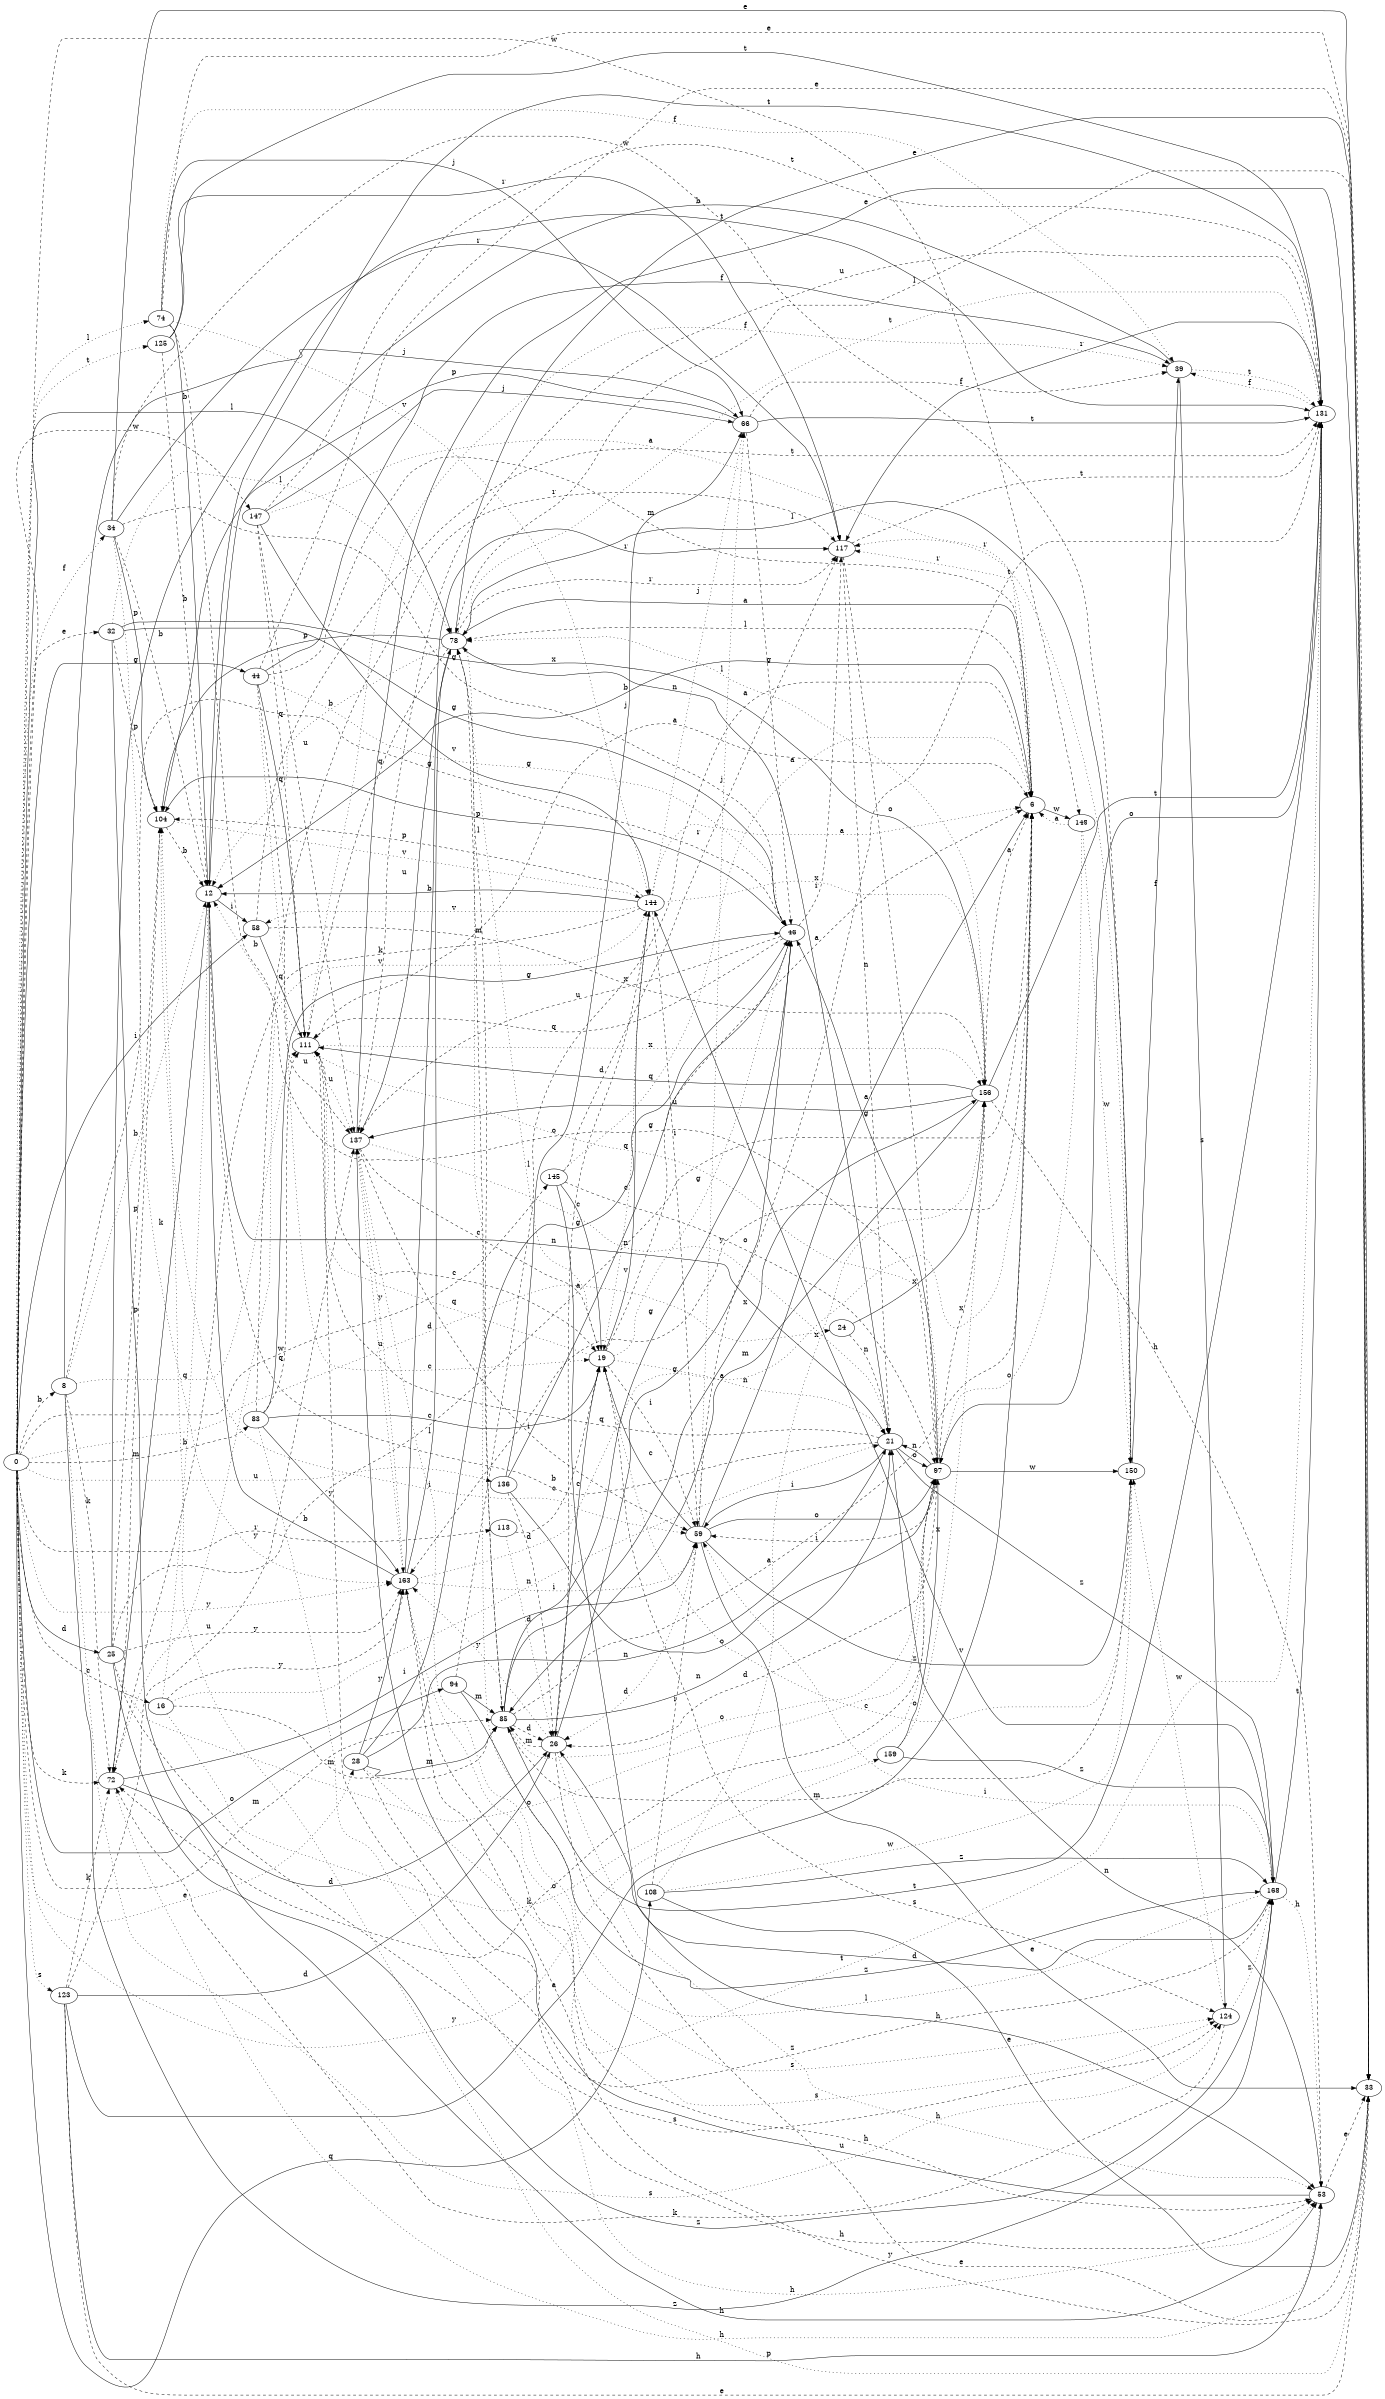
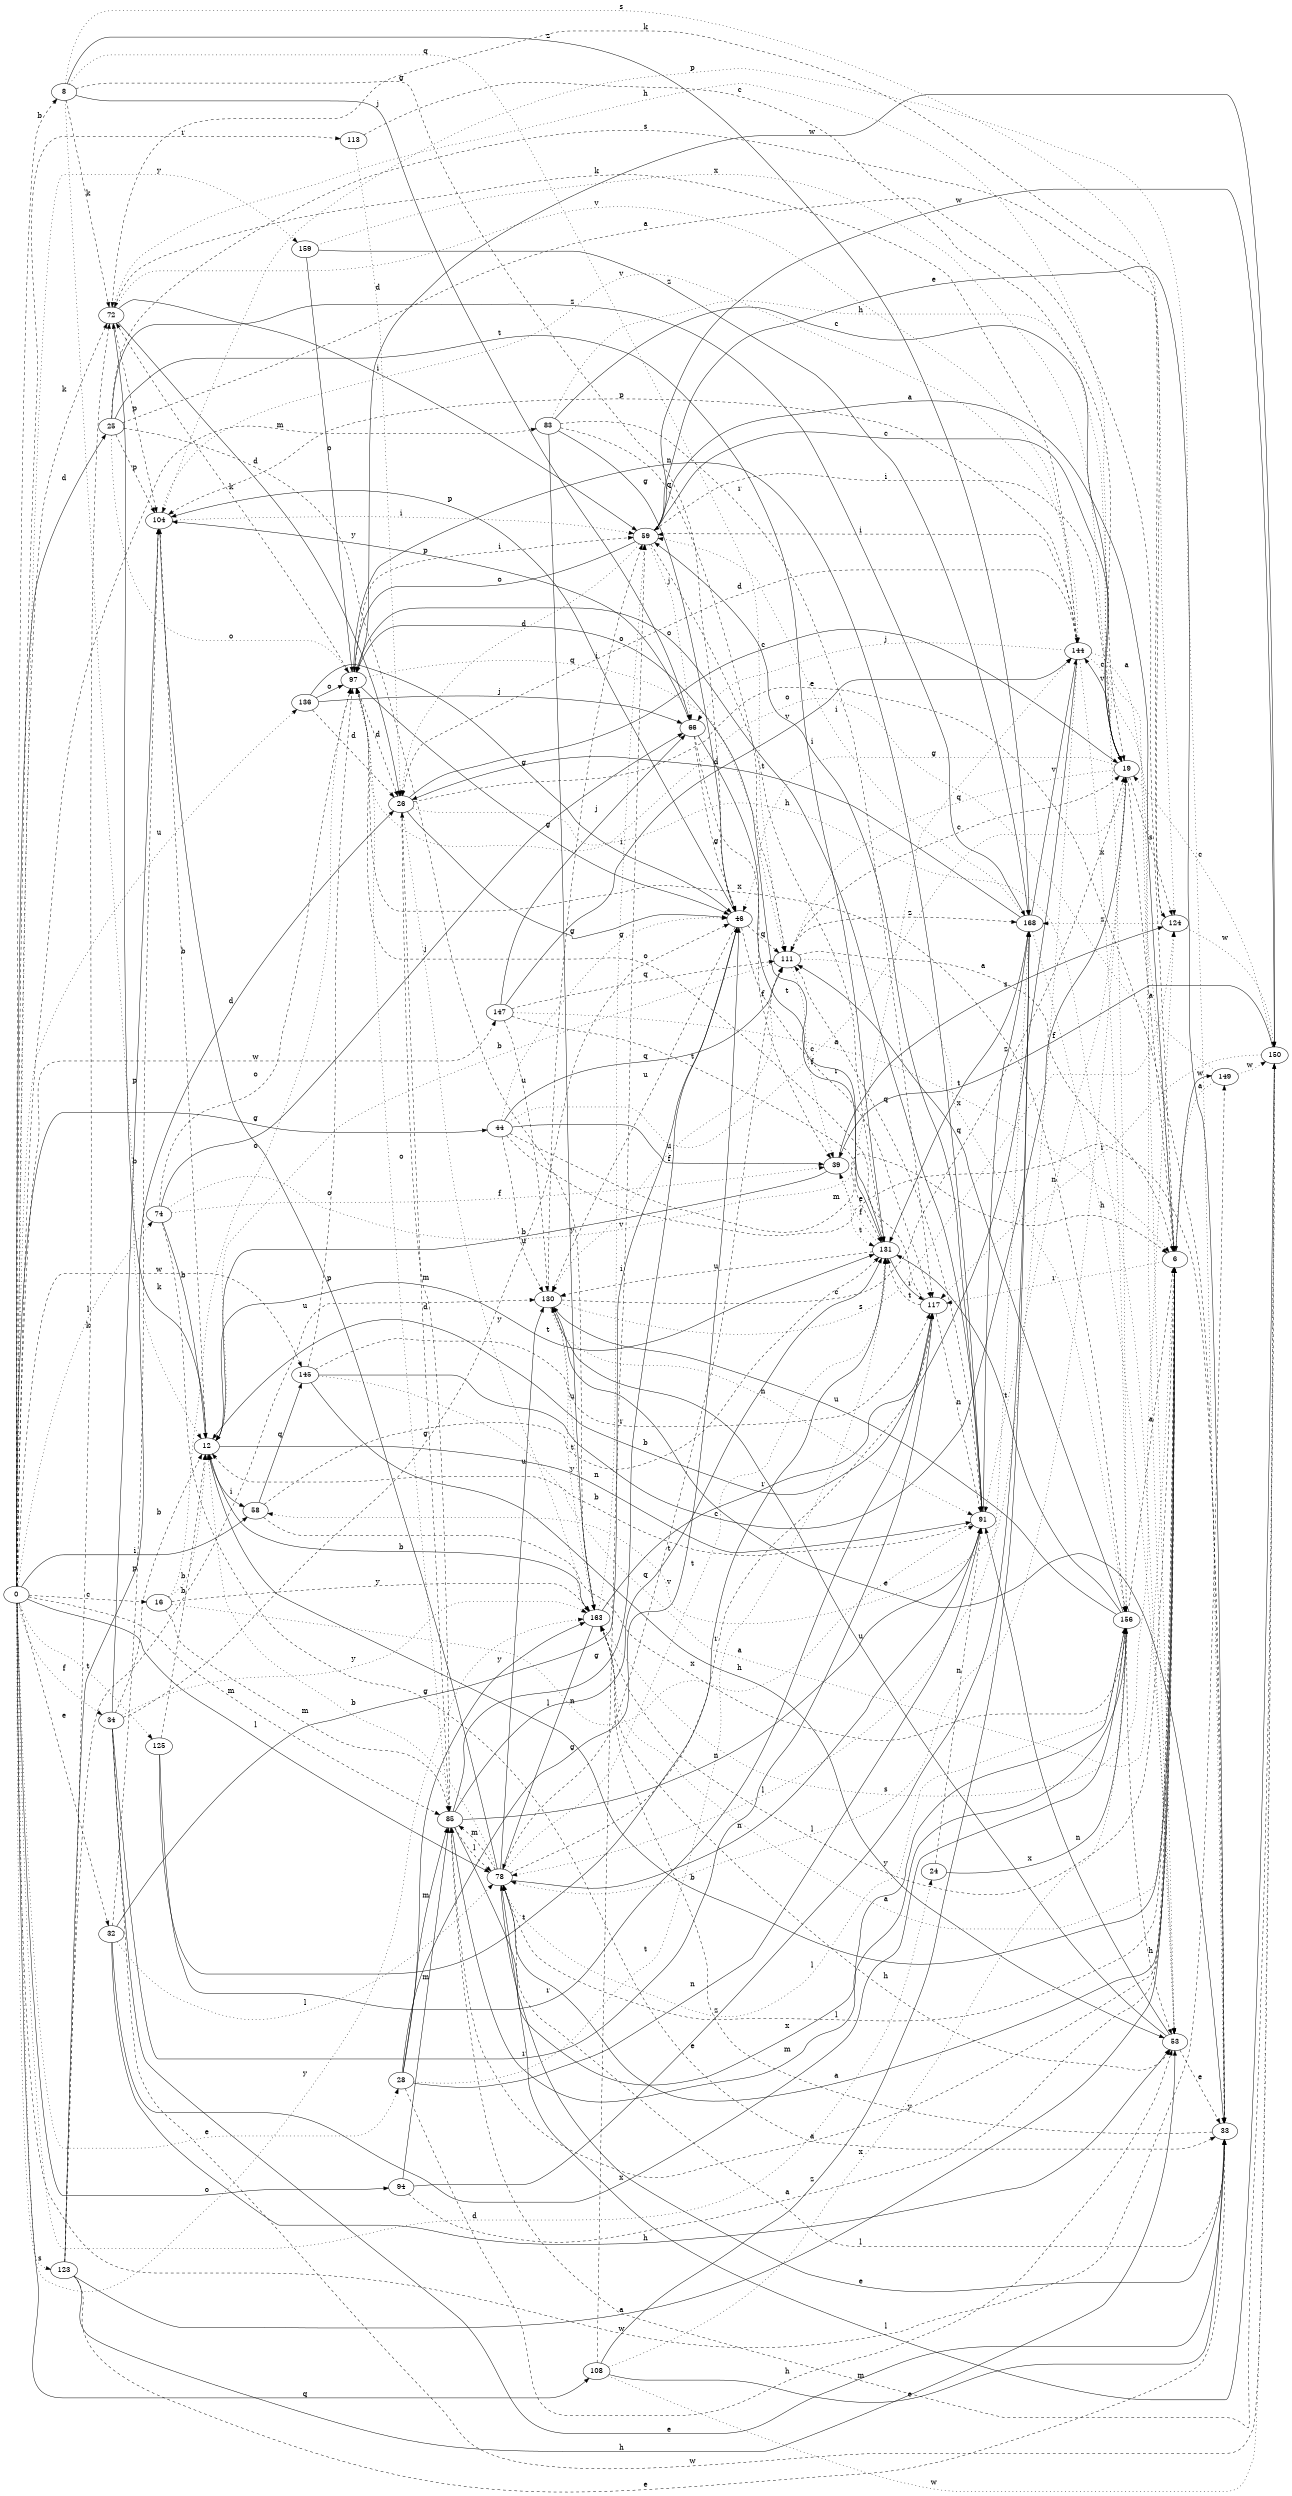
edge "58" -> "111": now "58" -> "145"
node "137": label "137" -> "130"
node "21": label "21" -> "91"
edge "59" -> "150": label "z" -> "w"
